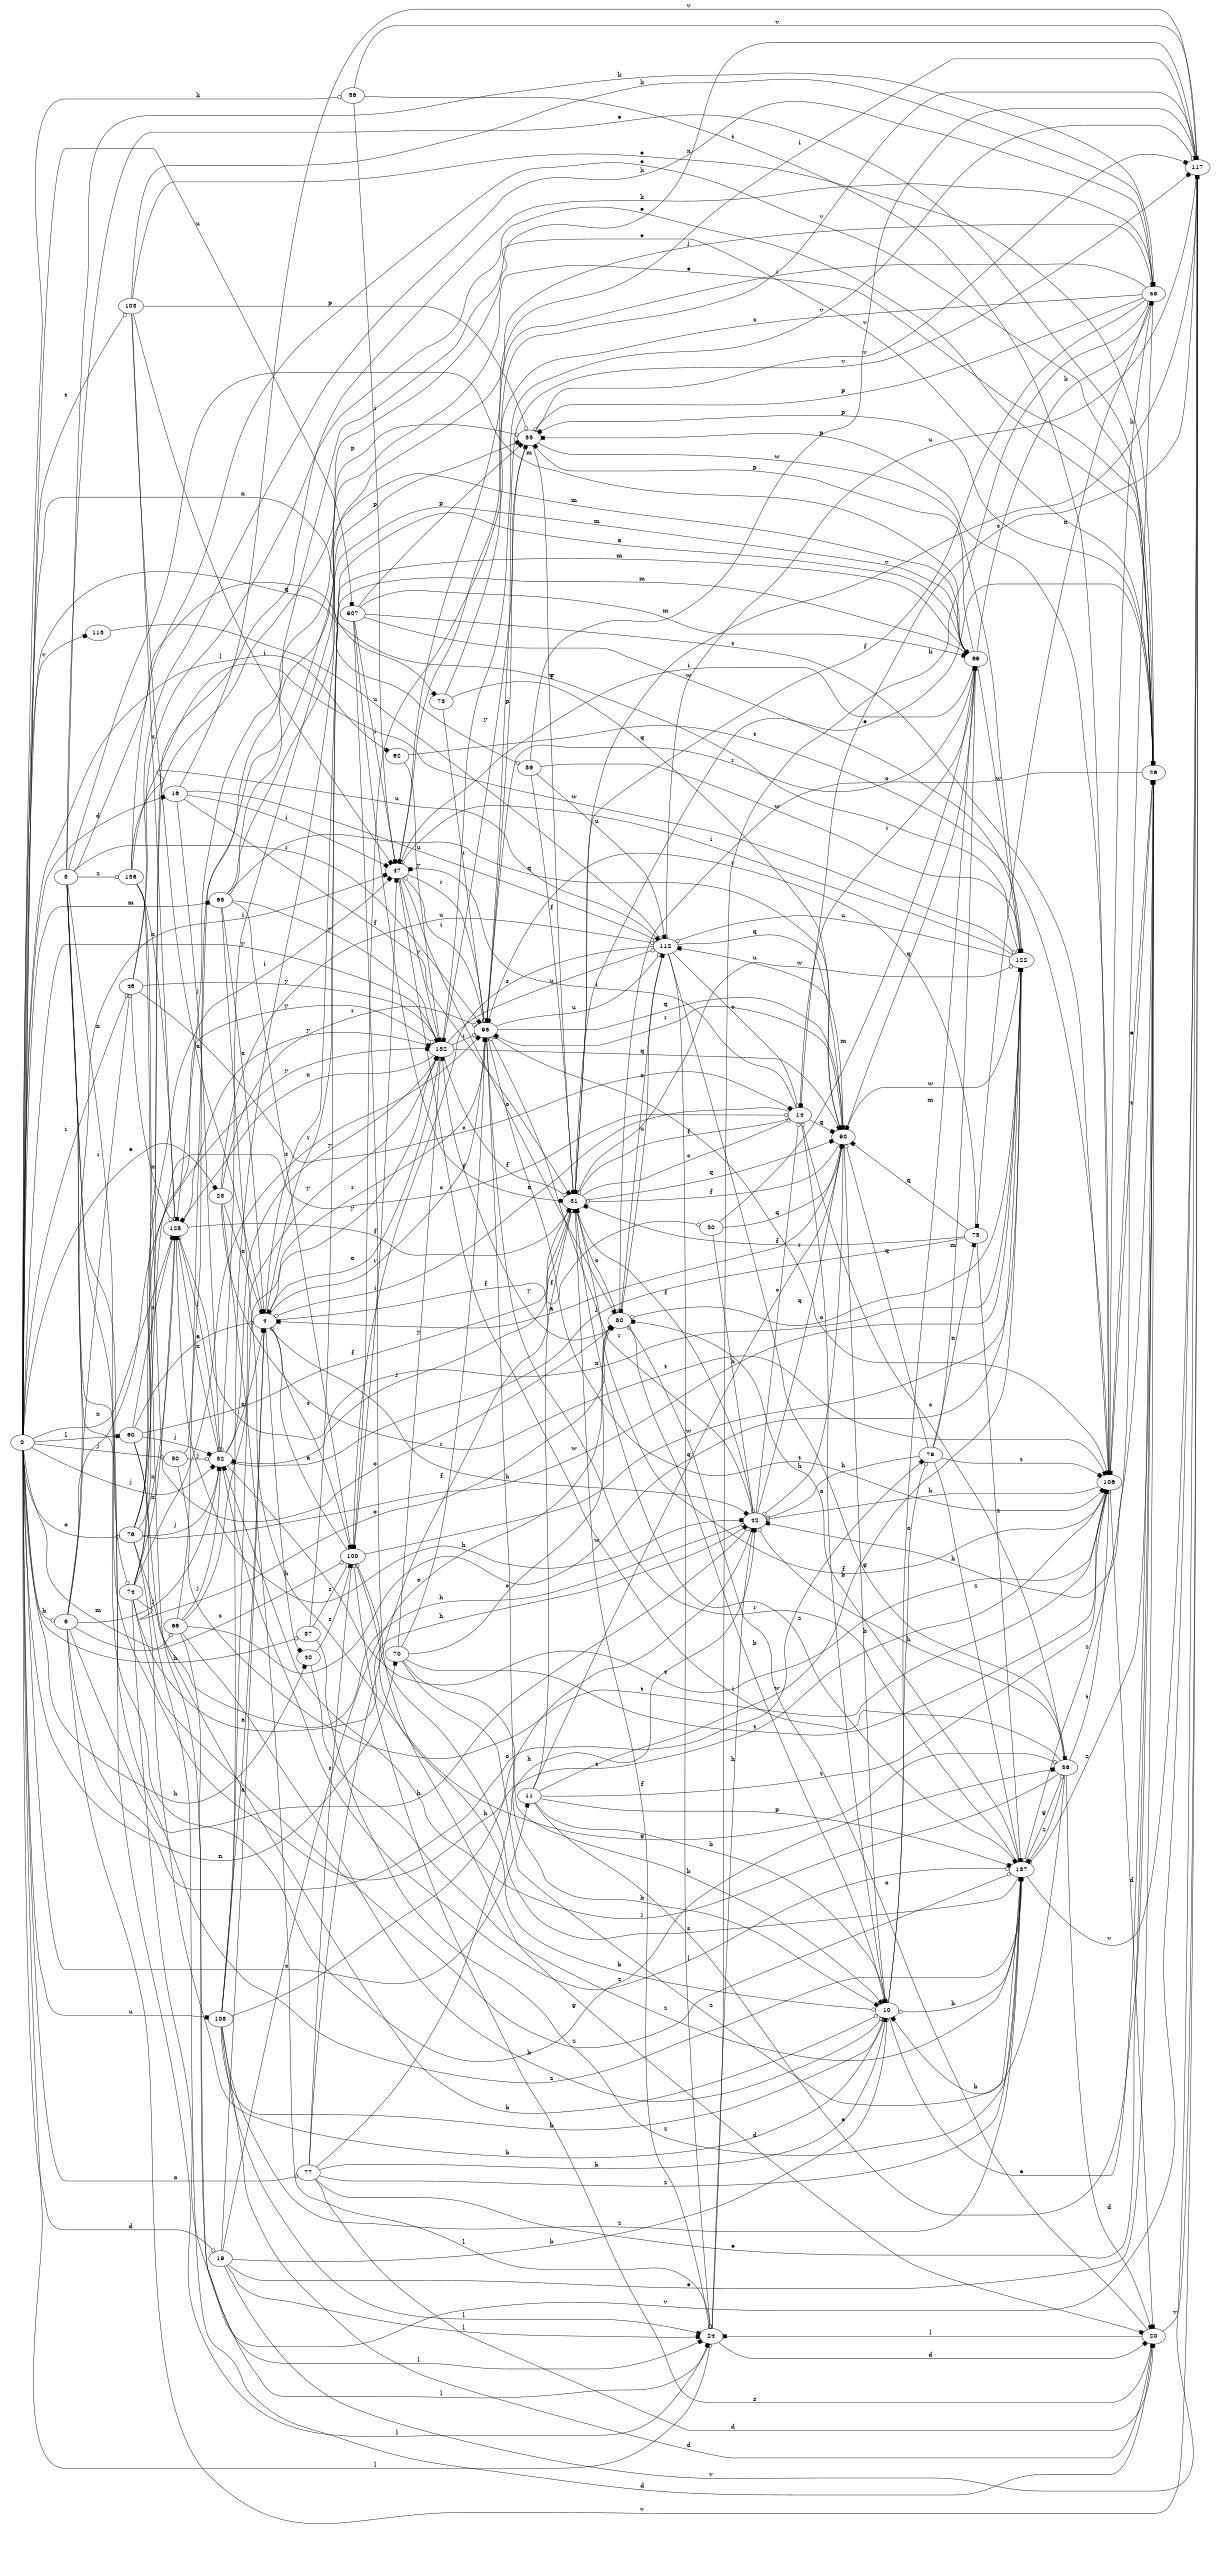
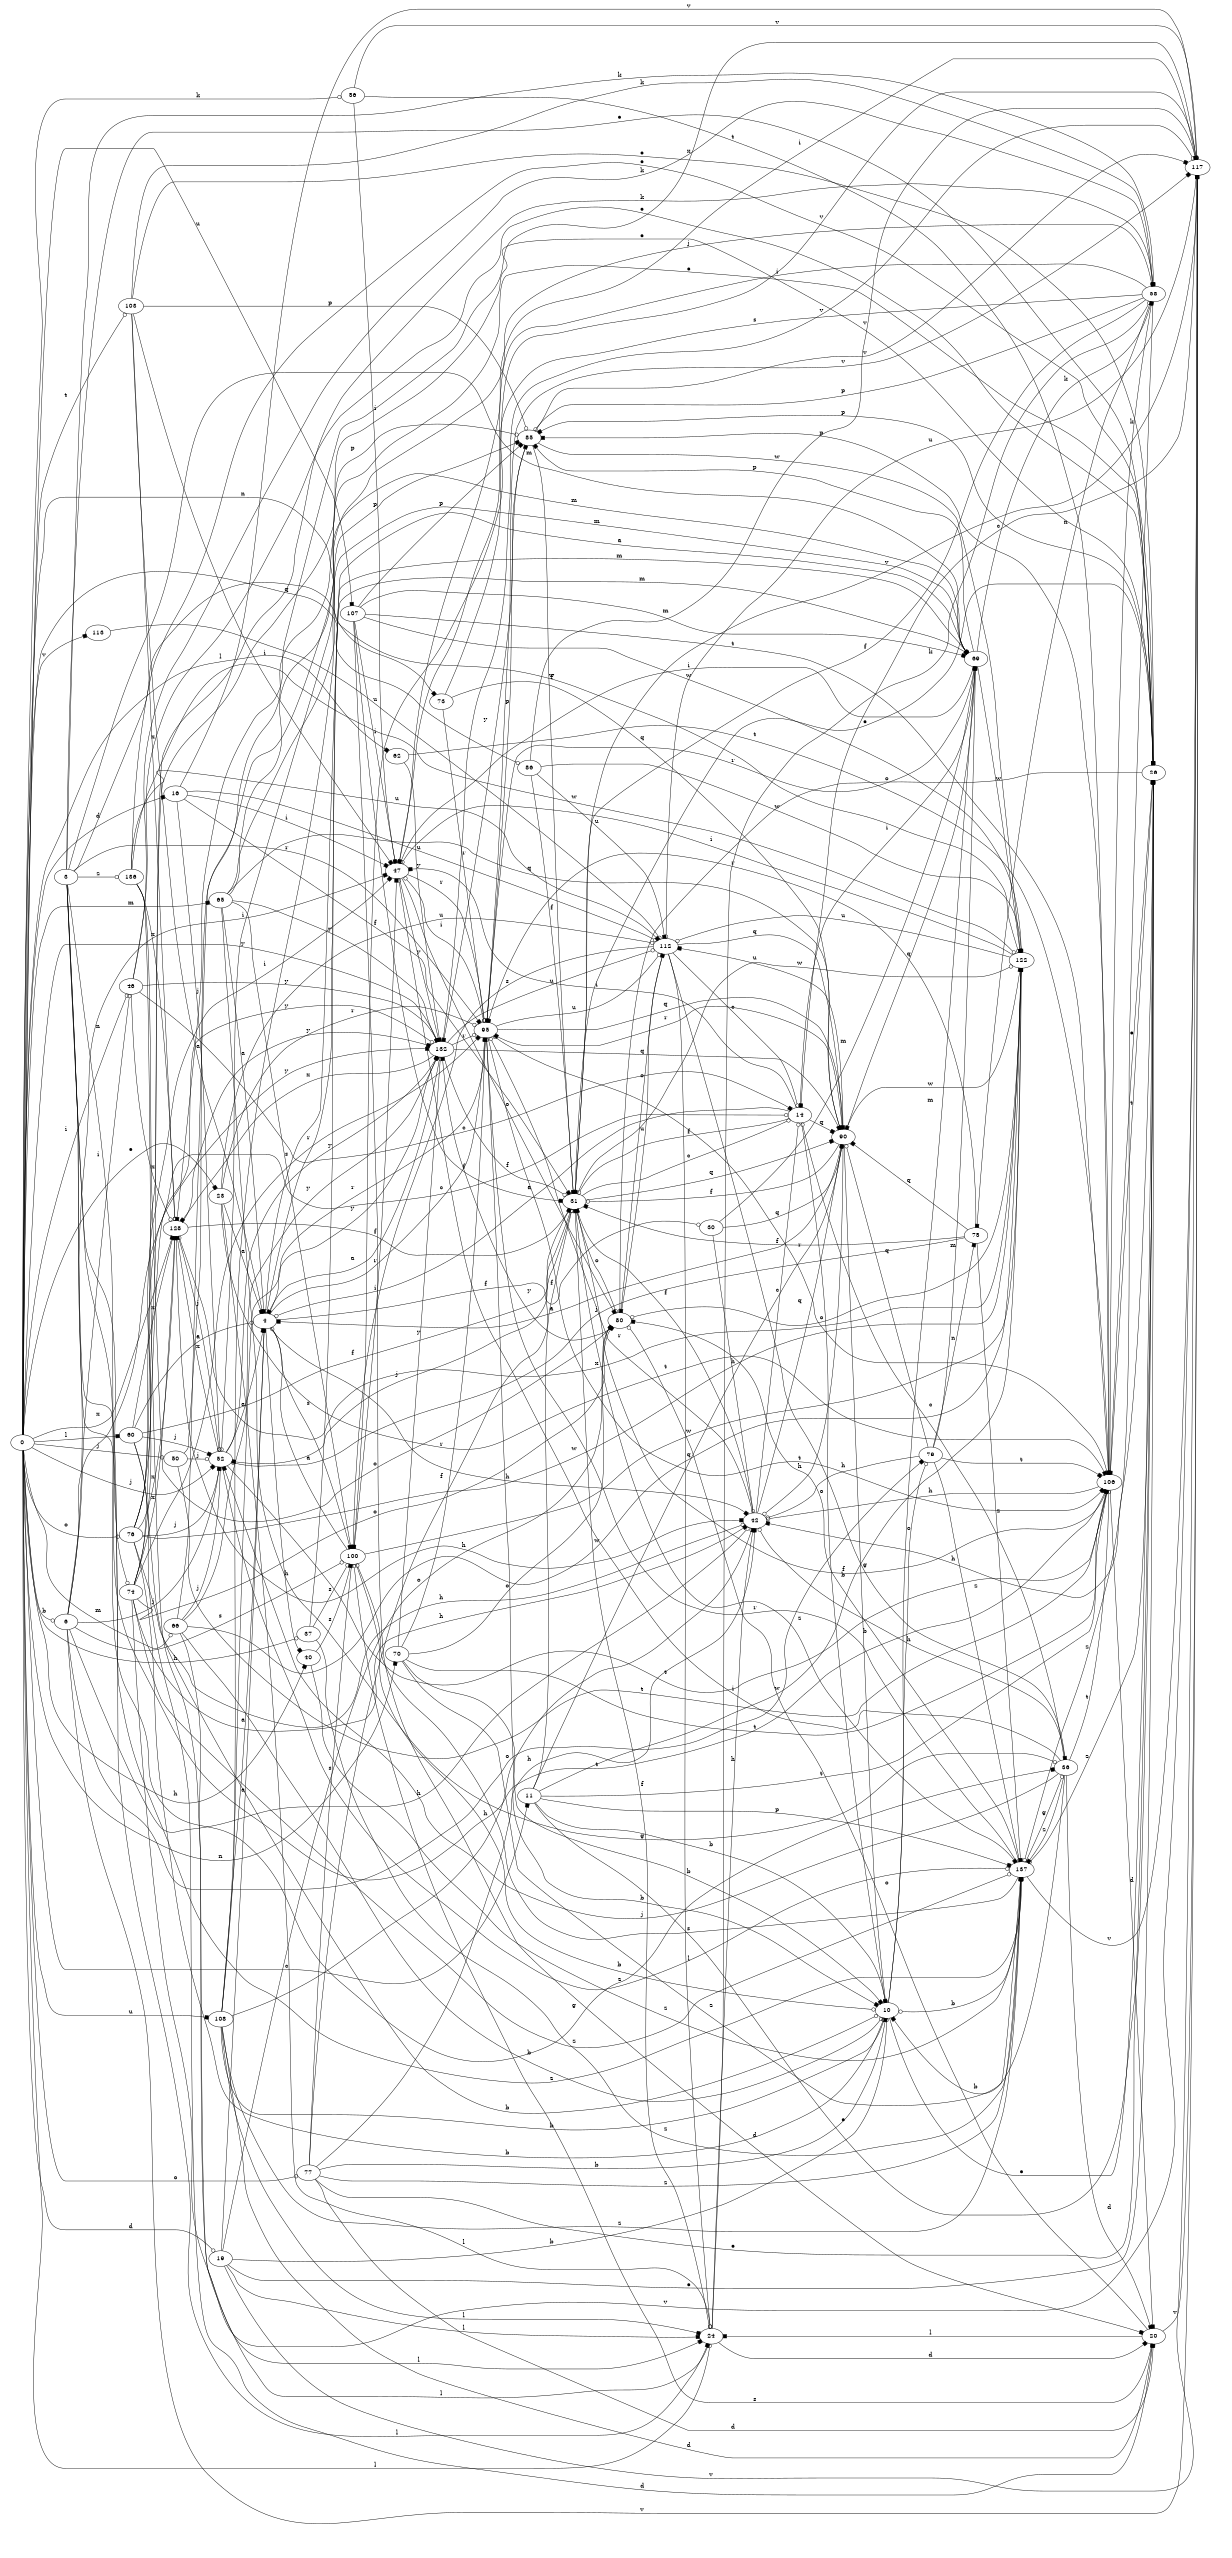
node "907": label "907" -> "107"
edge "80" -> "10": removed, label "b"
